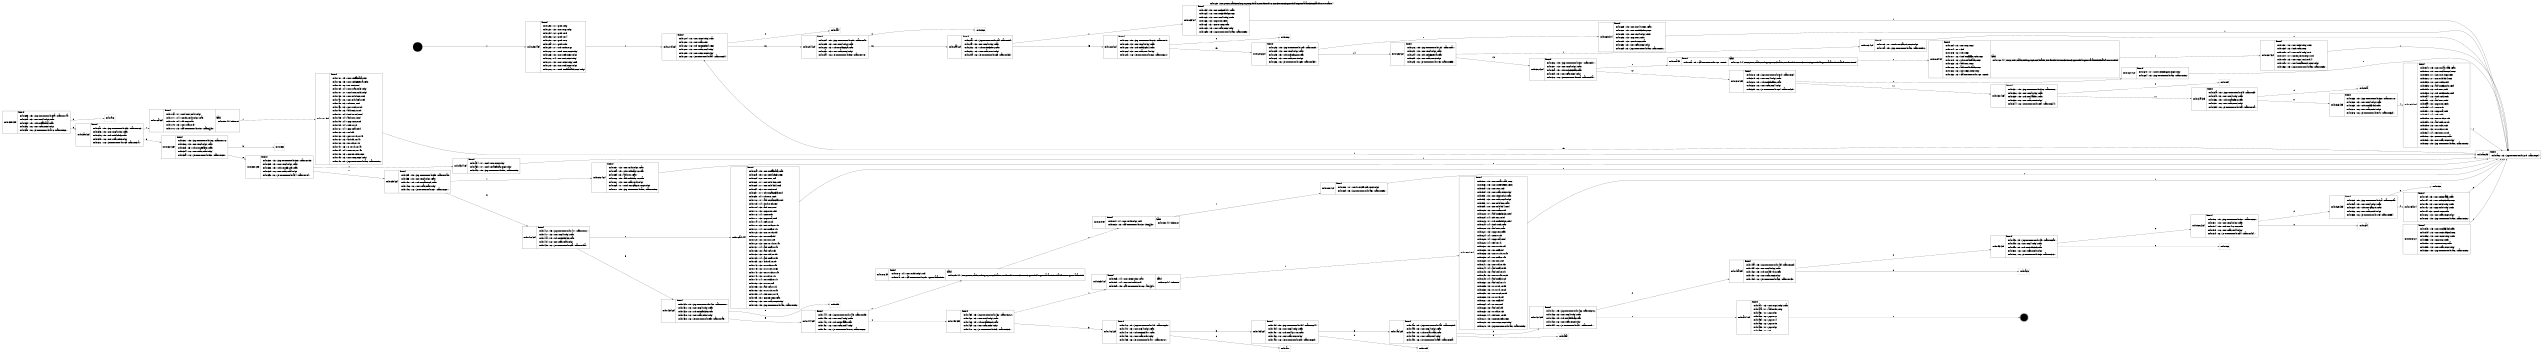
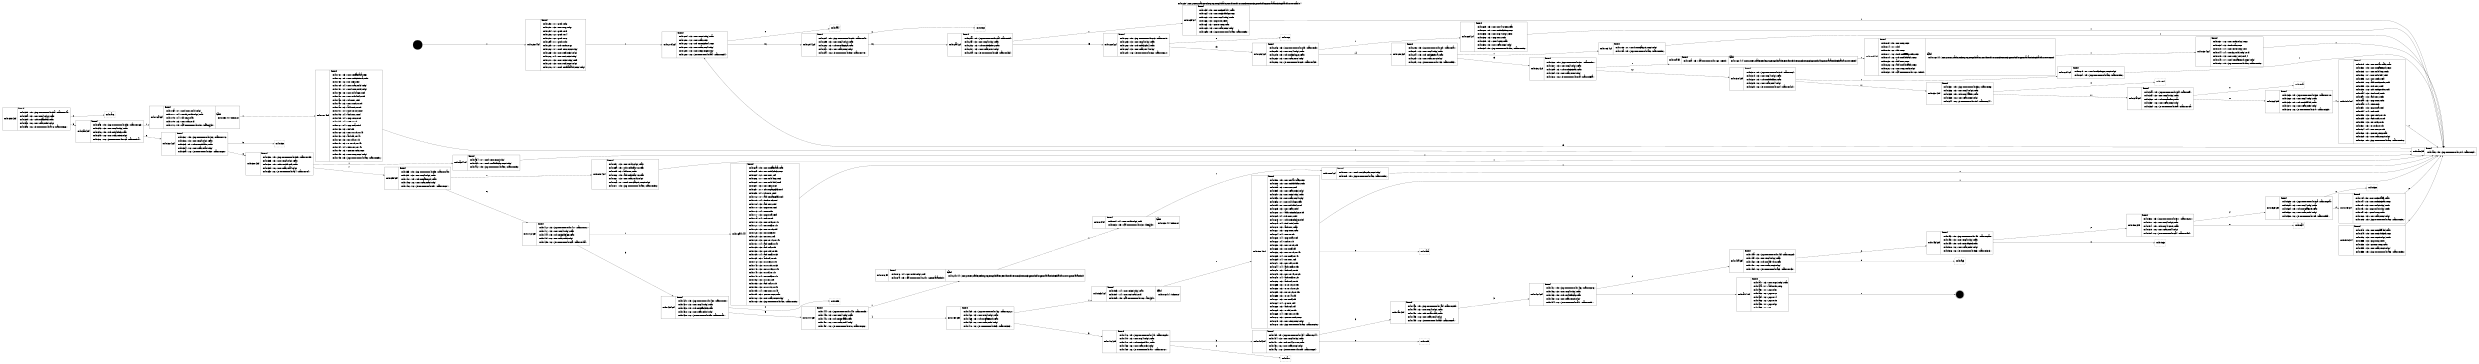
edge "0x4014a8 [25]" -> "0x401a5a": now "0x4015e0 [157]" -> "0x401a5a"
